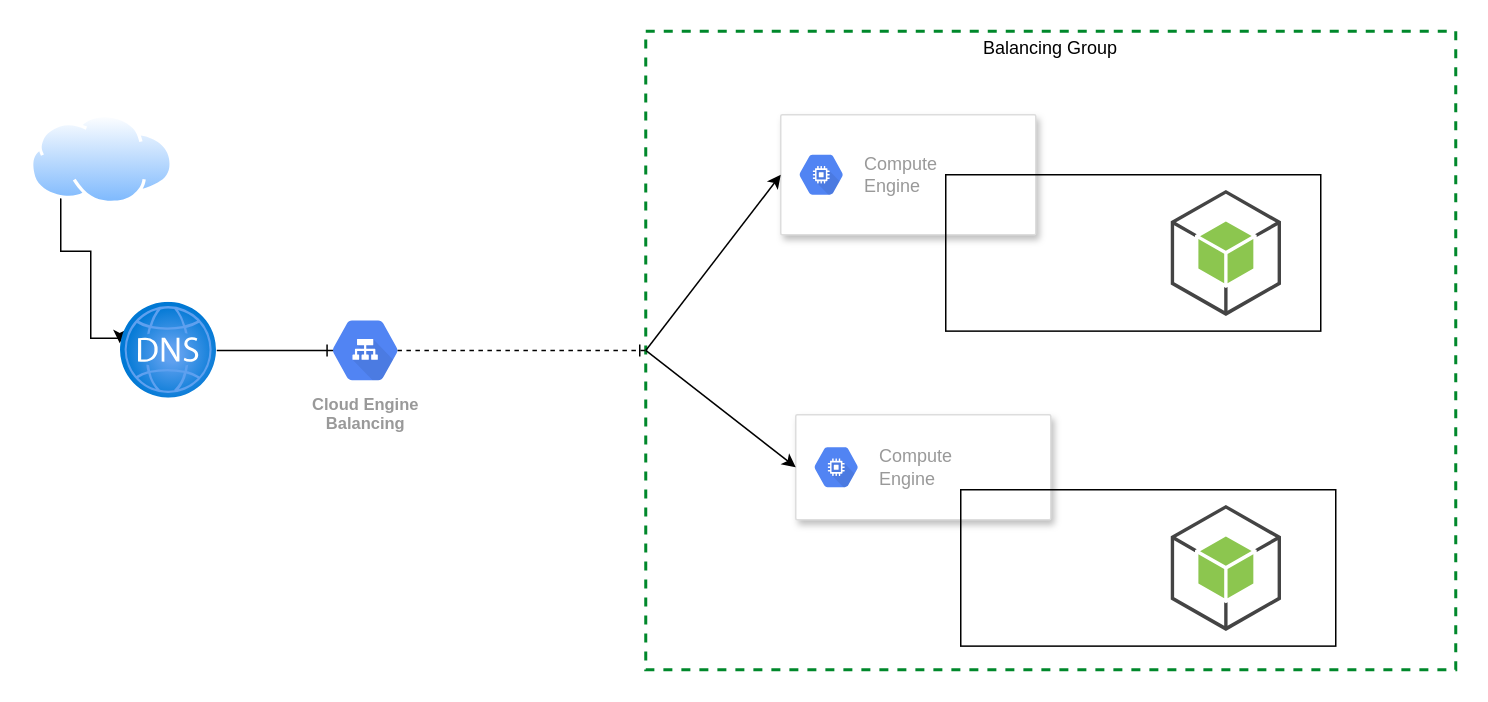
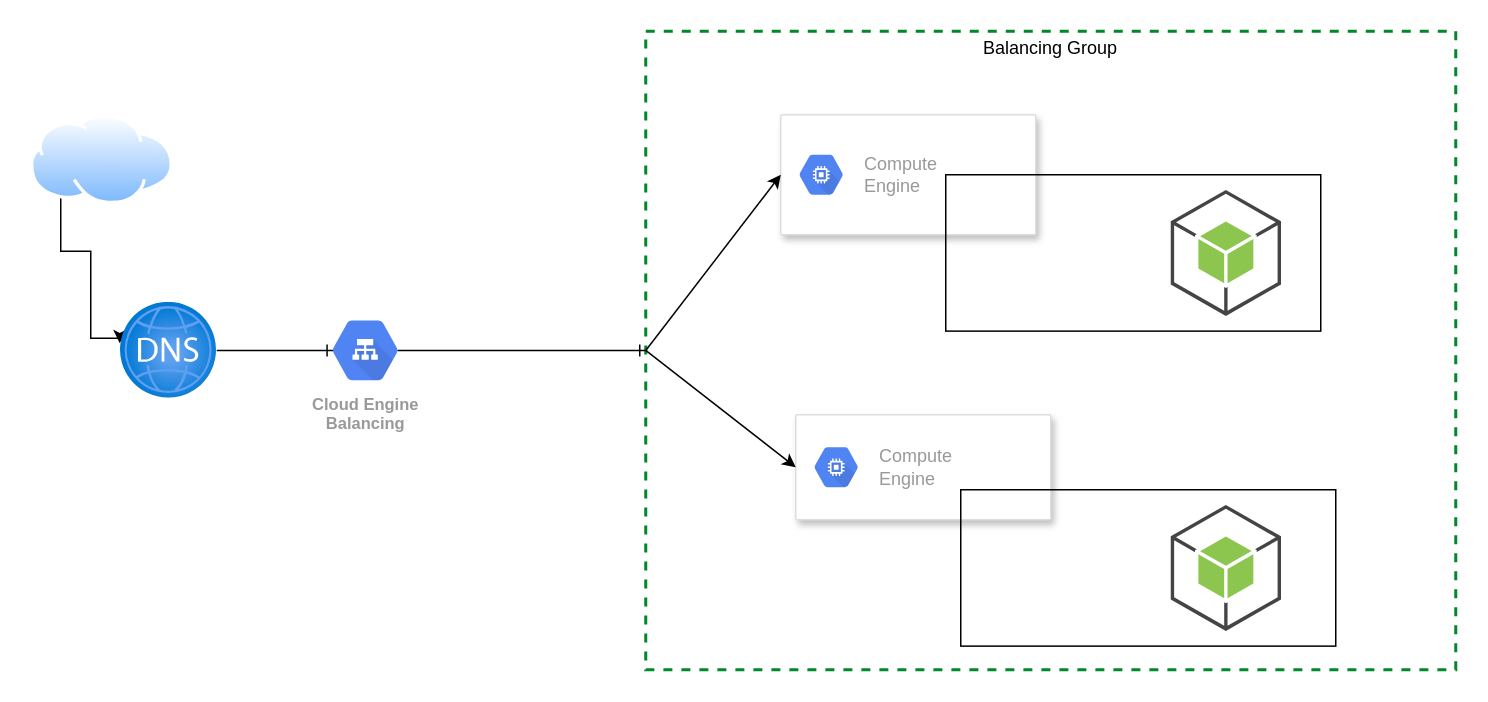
edge "Cloud Engine Balancing" -> "Balancing Group": style dashed -> solid
